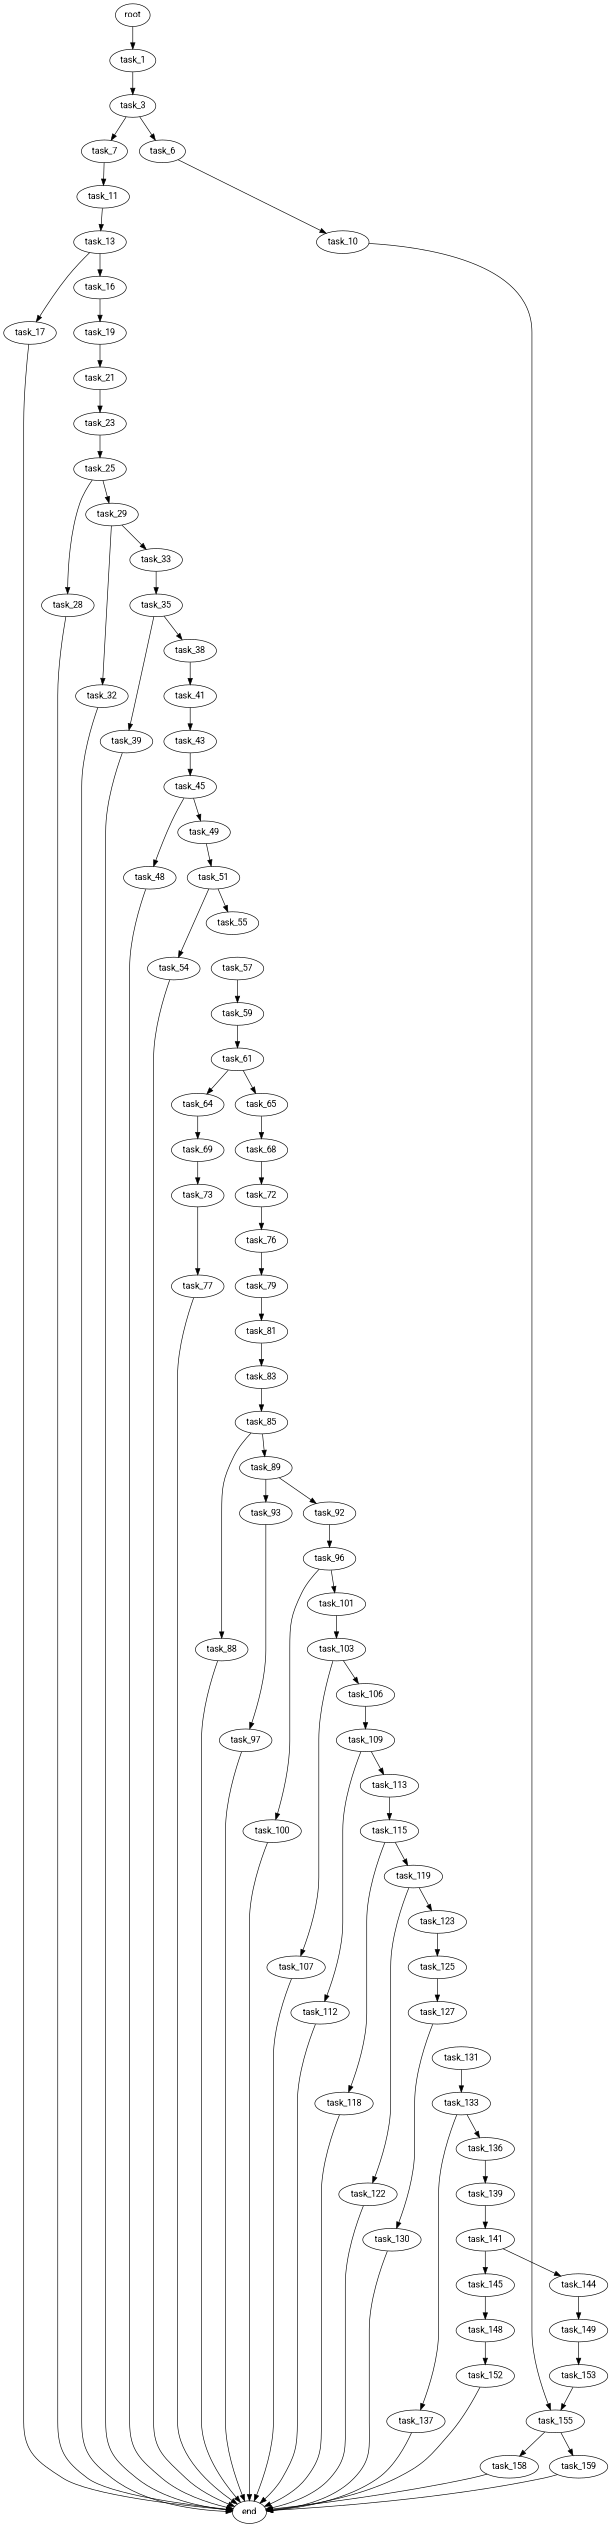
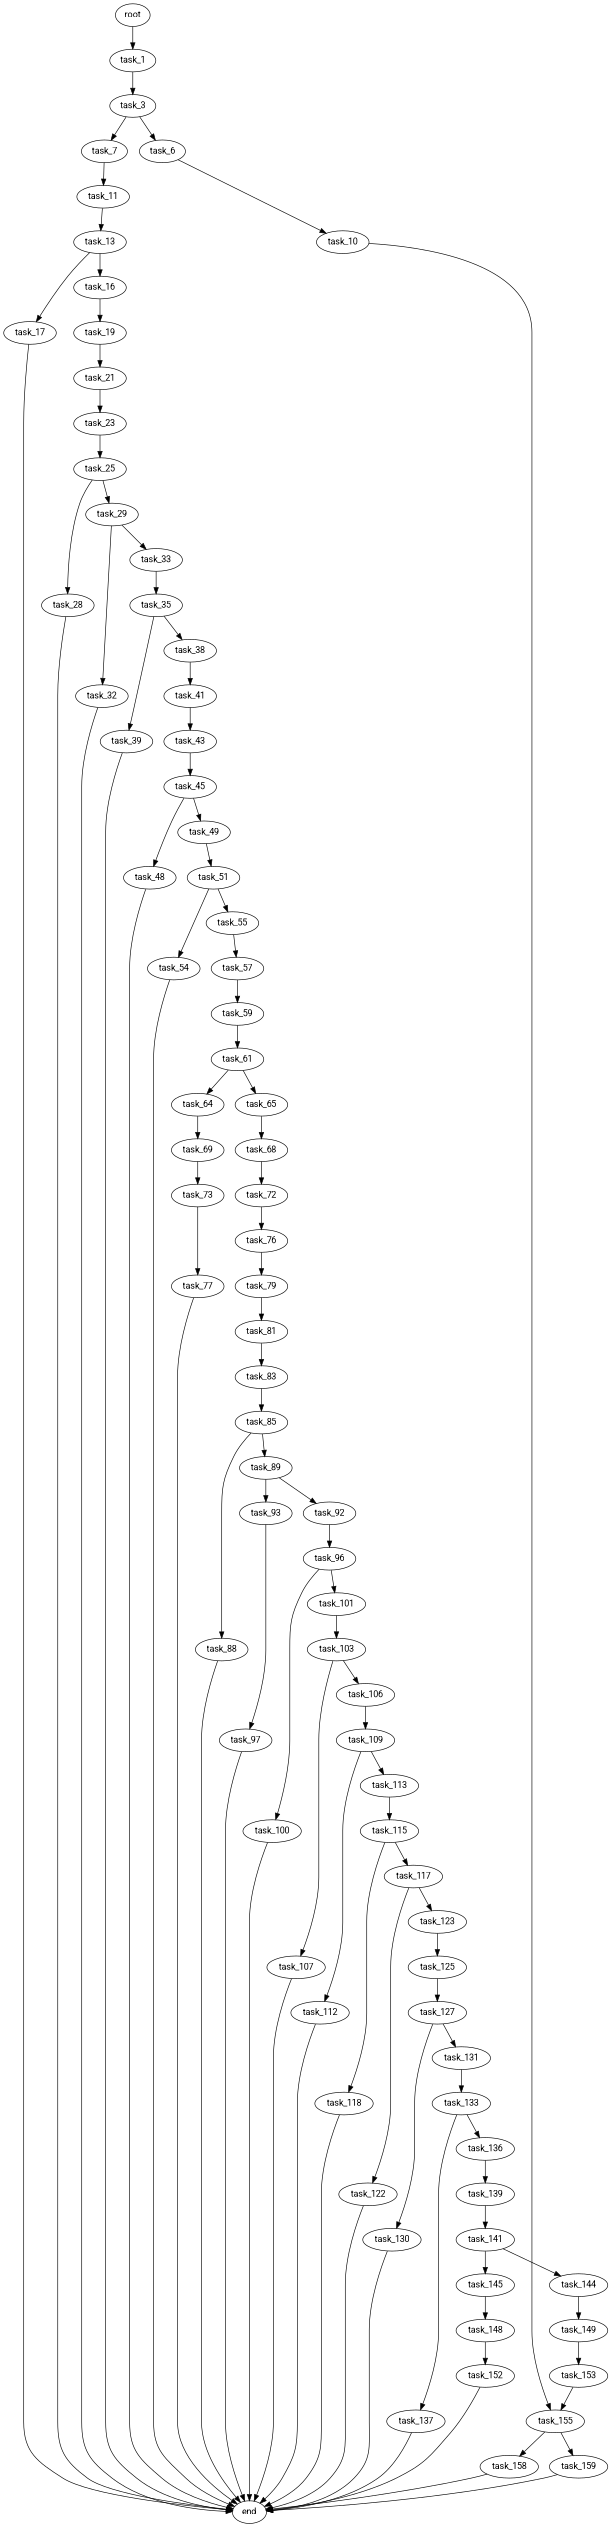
edge "task_55" -> "task_57": added
node "task_119": label "task_119" -> "task_117"
edge "task_127" -> "task_131": added
